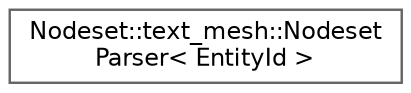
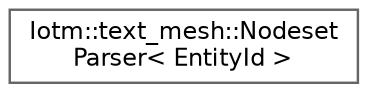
node "Nodeset::text_mesh::Nodeset Parser< EntityId >": label "Nodeset::text_mesh::Nodeset Parser< EntityId >" -> "Iotm::text_mesh::Nodeset Parser< EntityId >"
